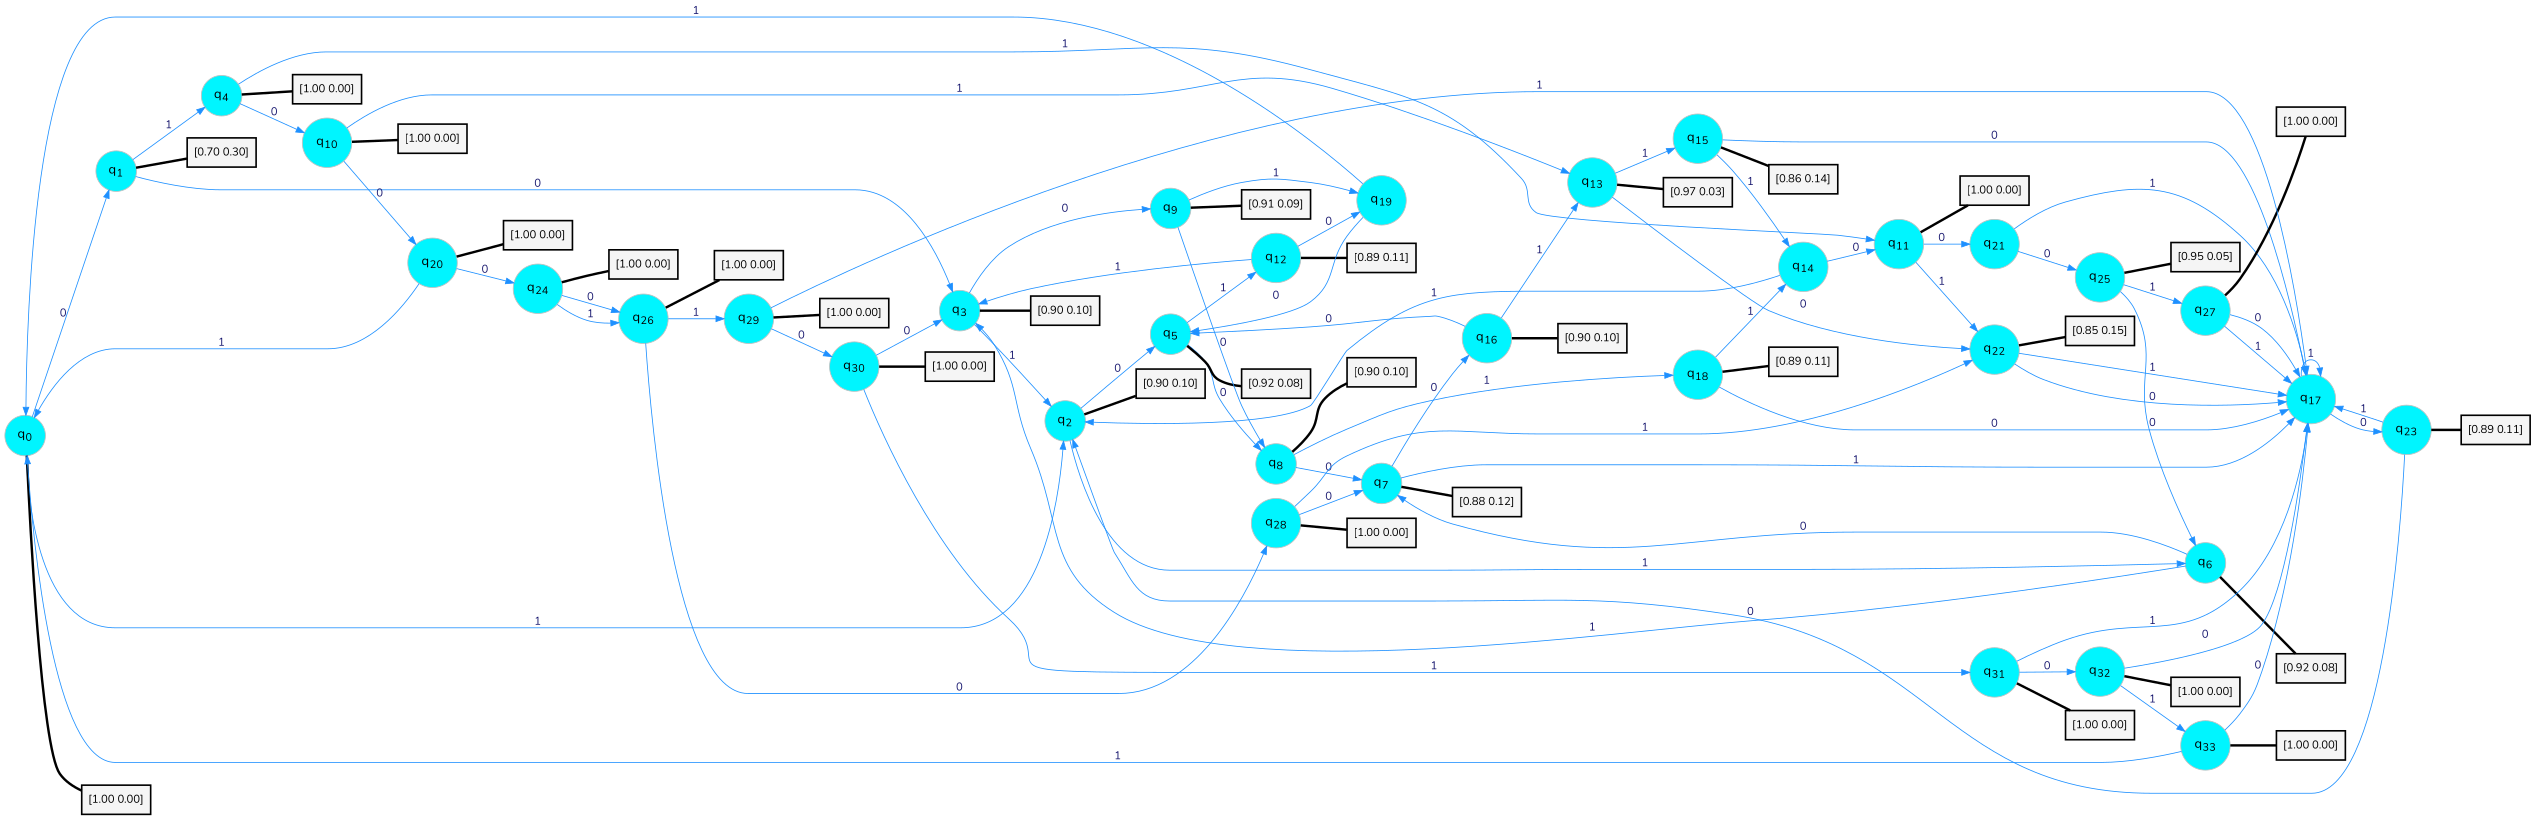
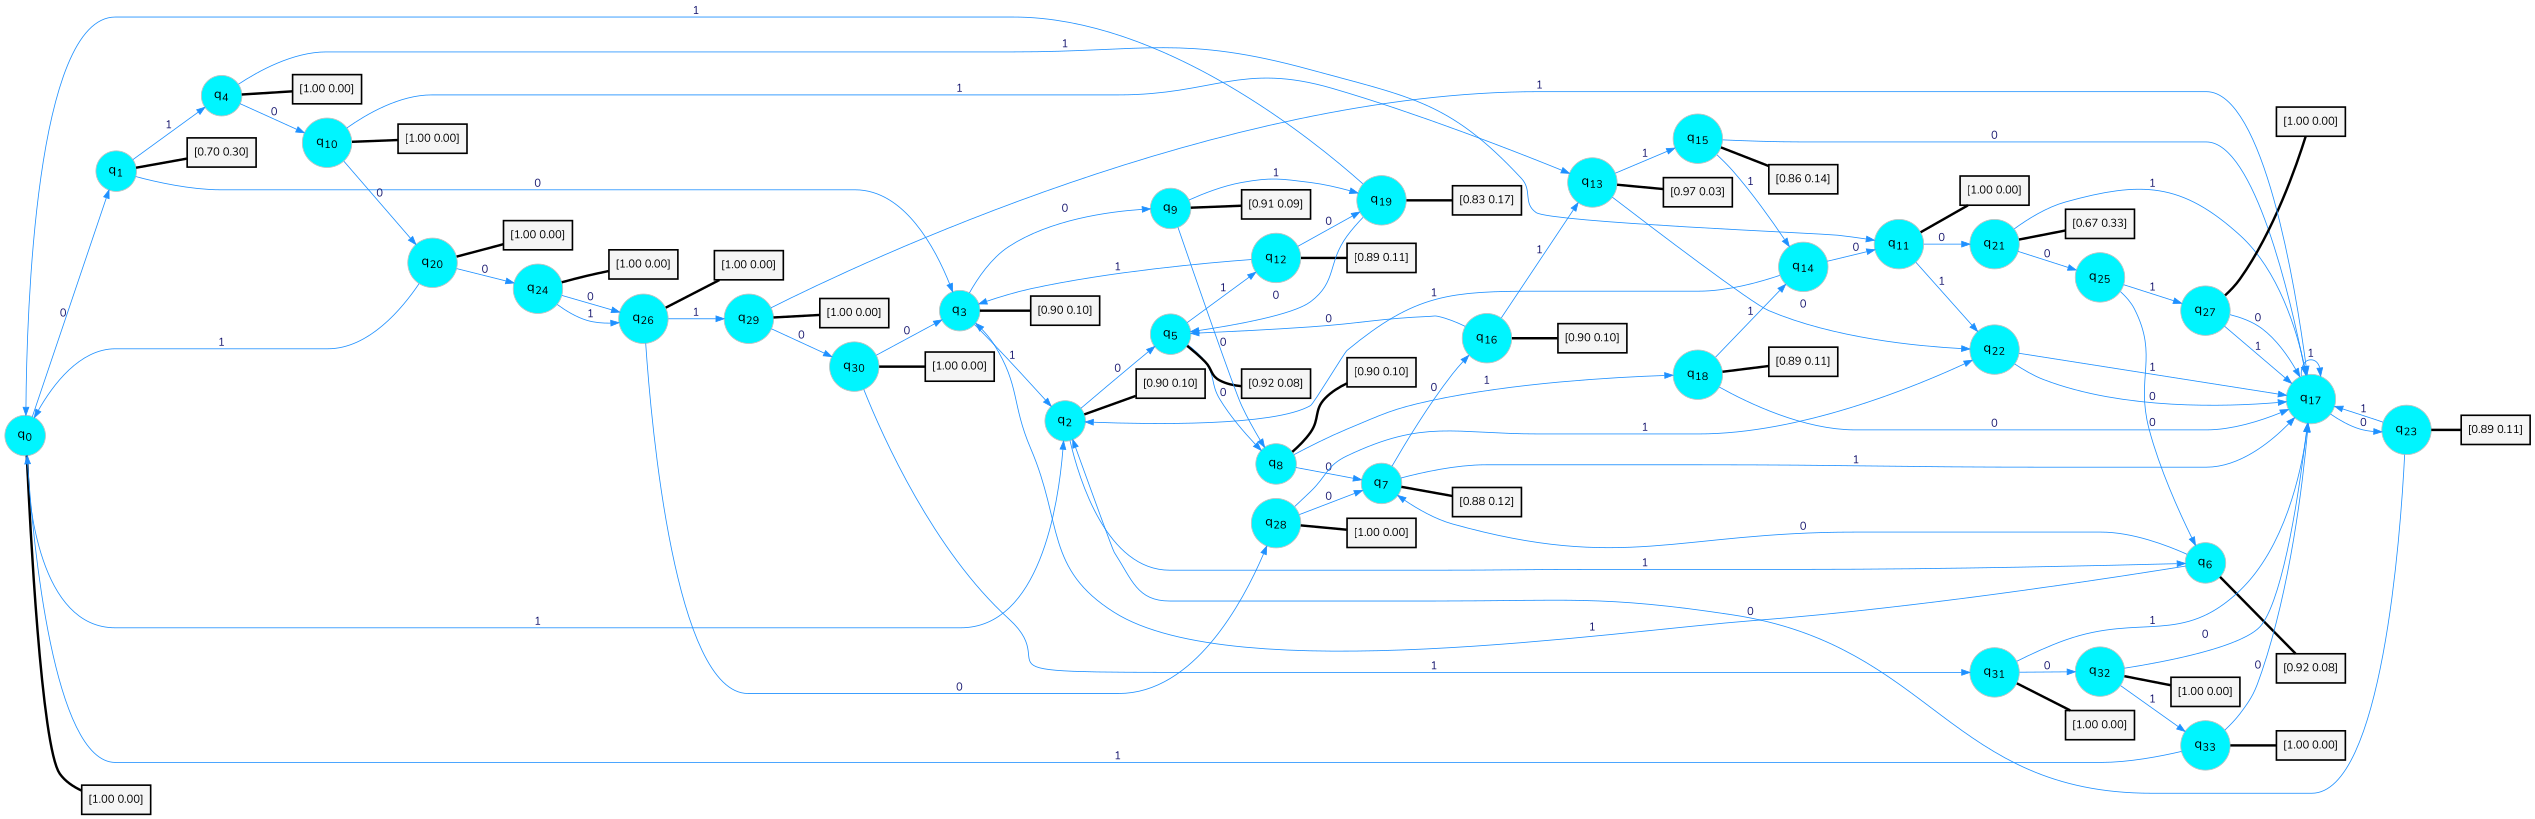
node "[0.83 0.17]": added
node "[0.67 0.33]": added
node "[0.95 0.05]": removed
node "[0.85 0.15]": removed
